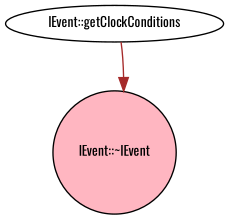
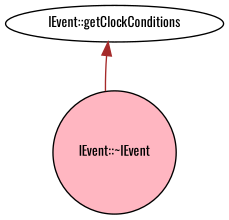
edge "IEvent::getClockConditions" -> "IEvent::~IEvent": reversed
